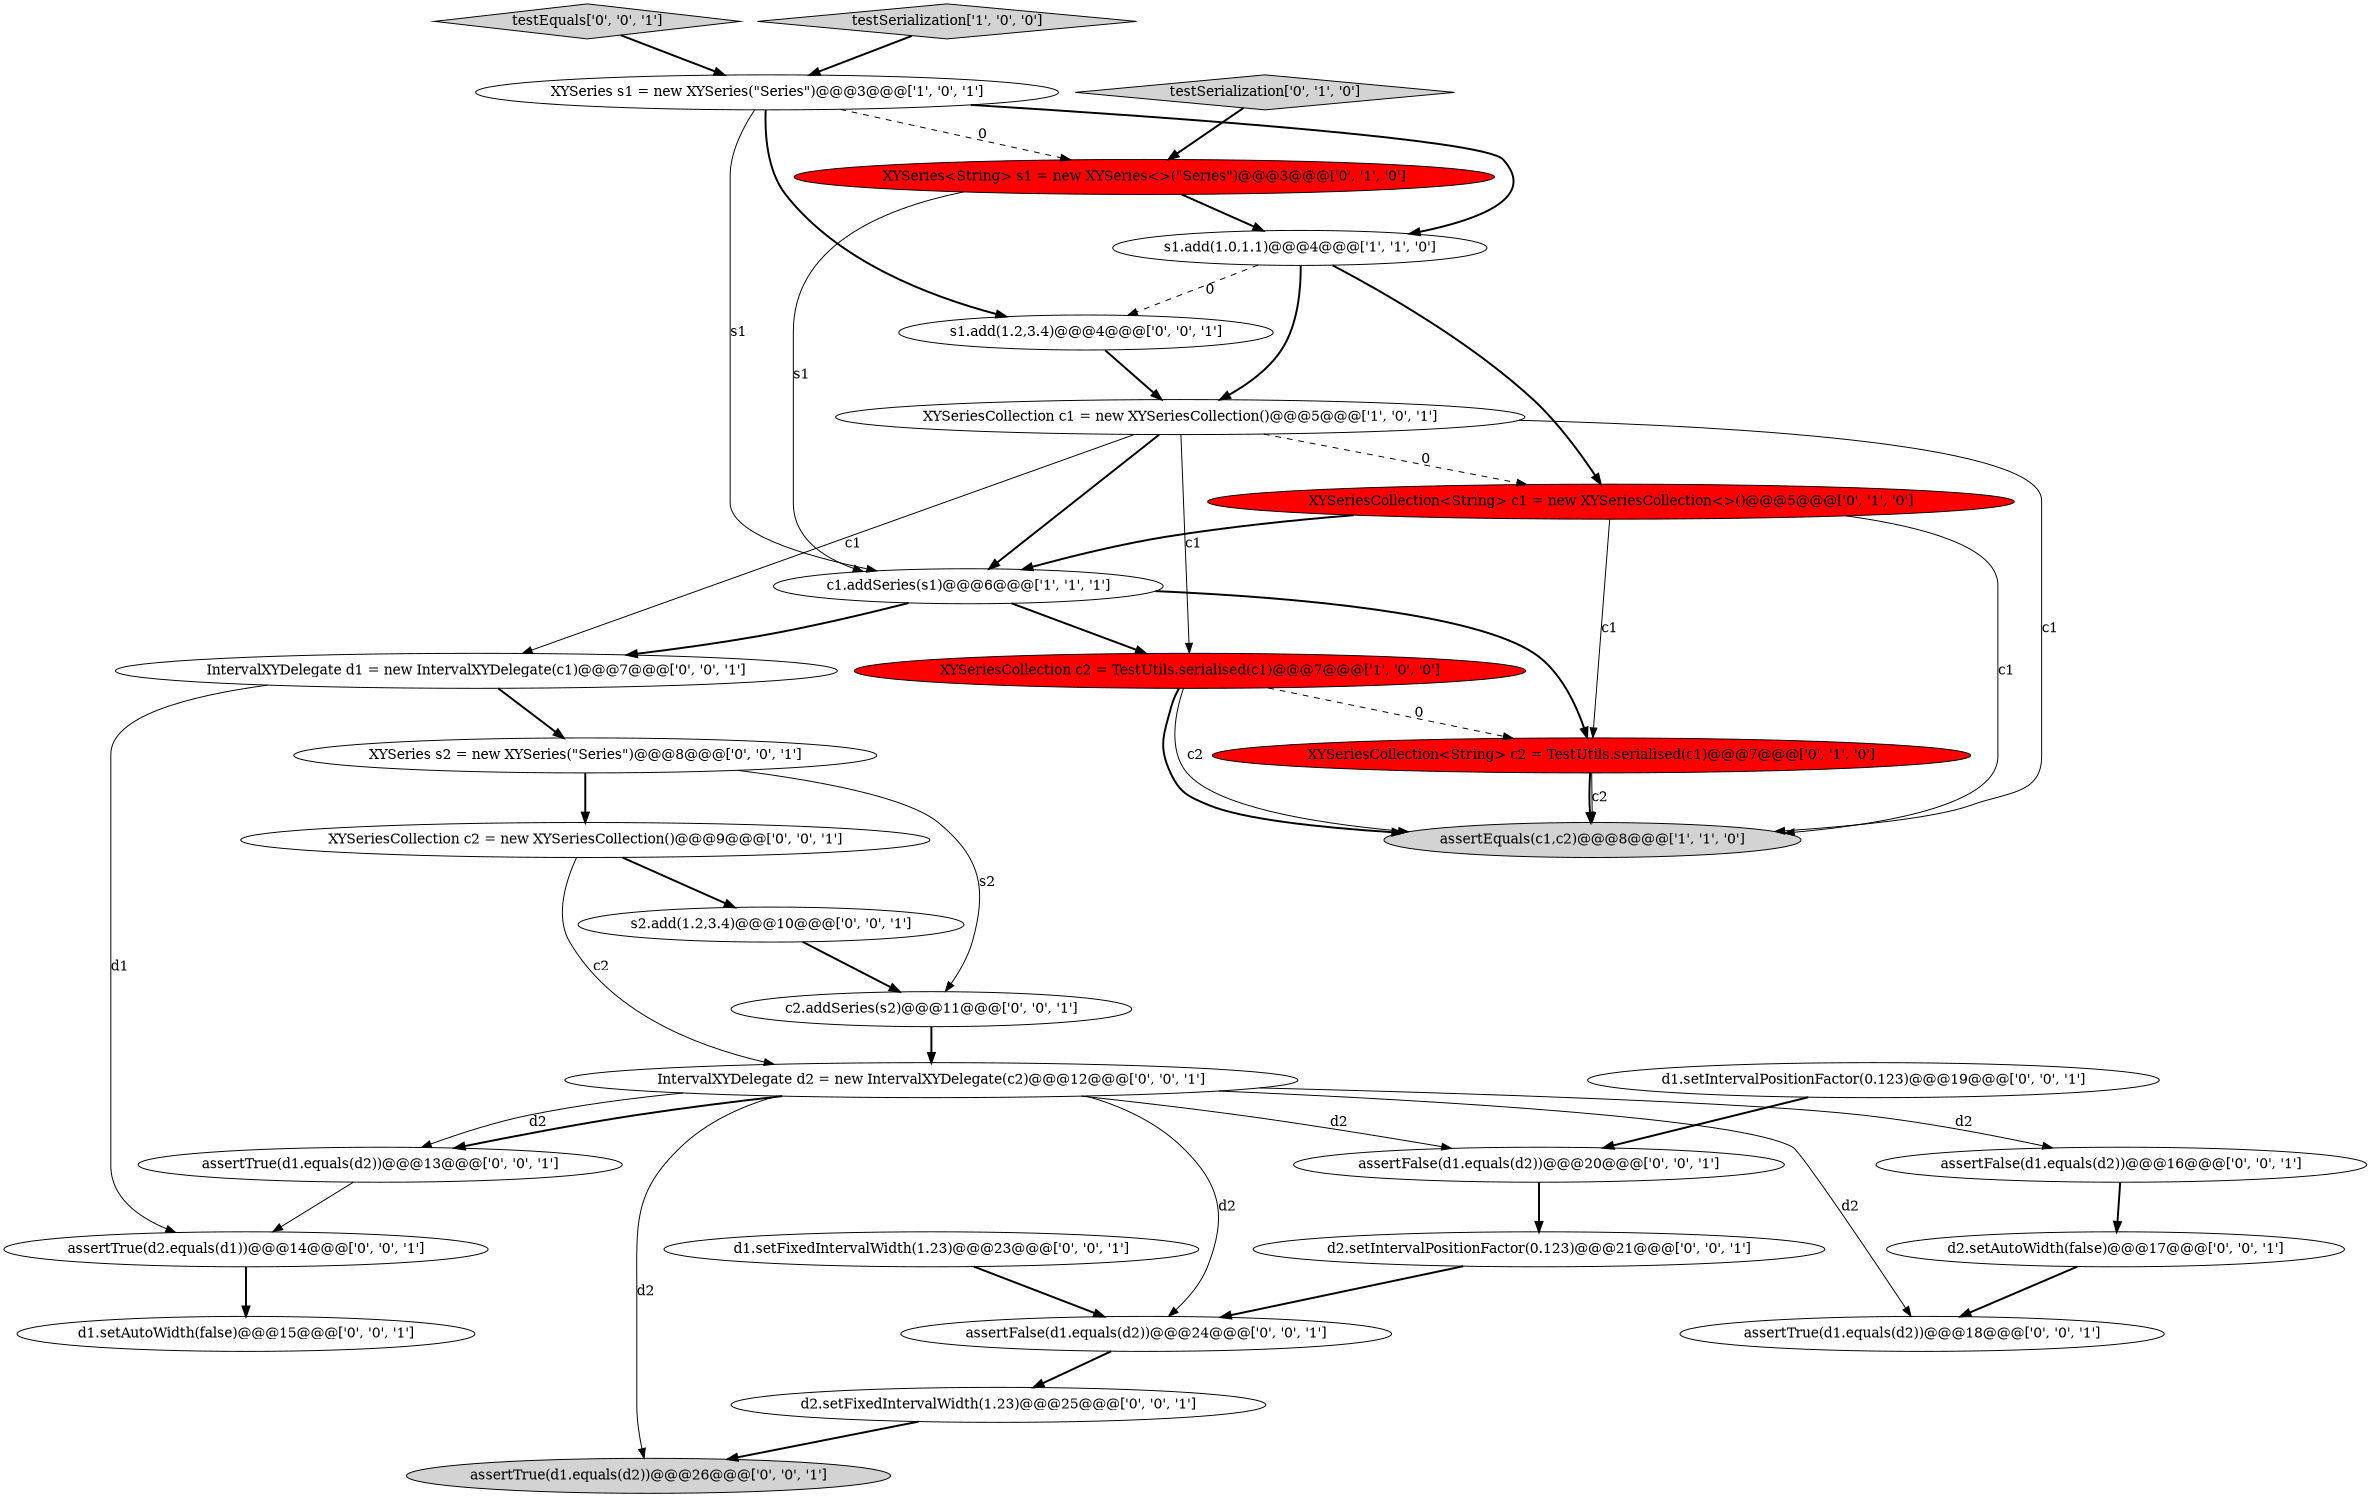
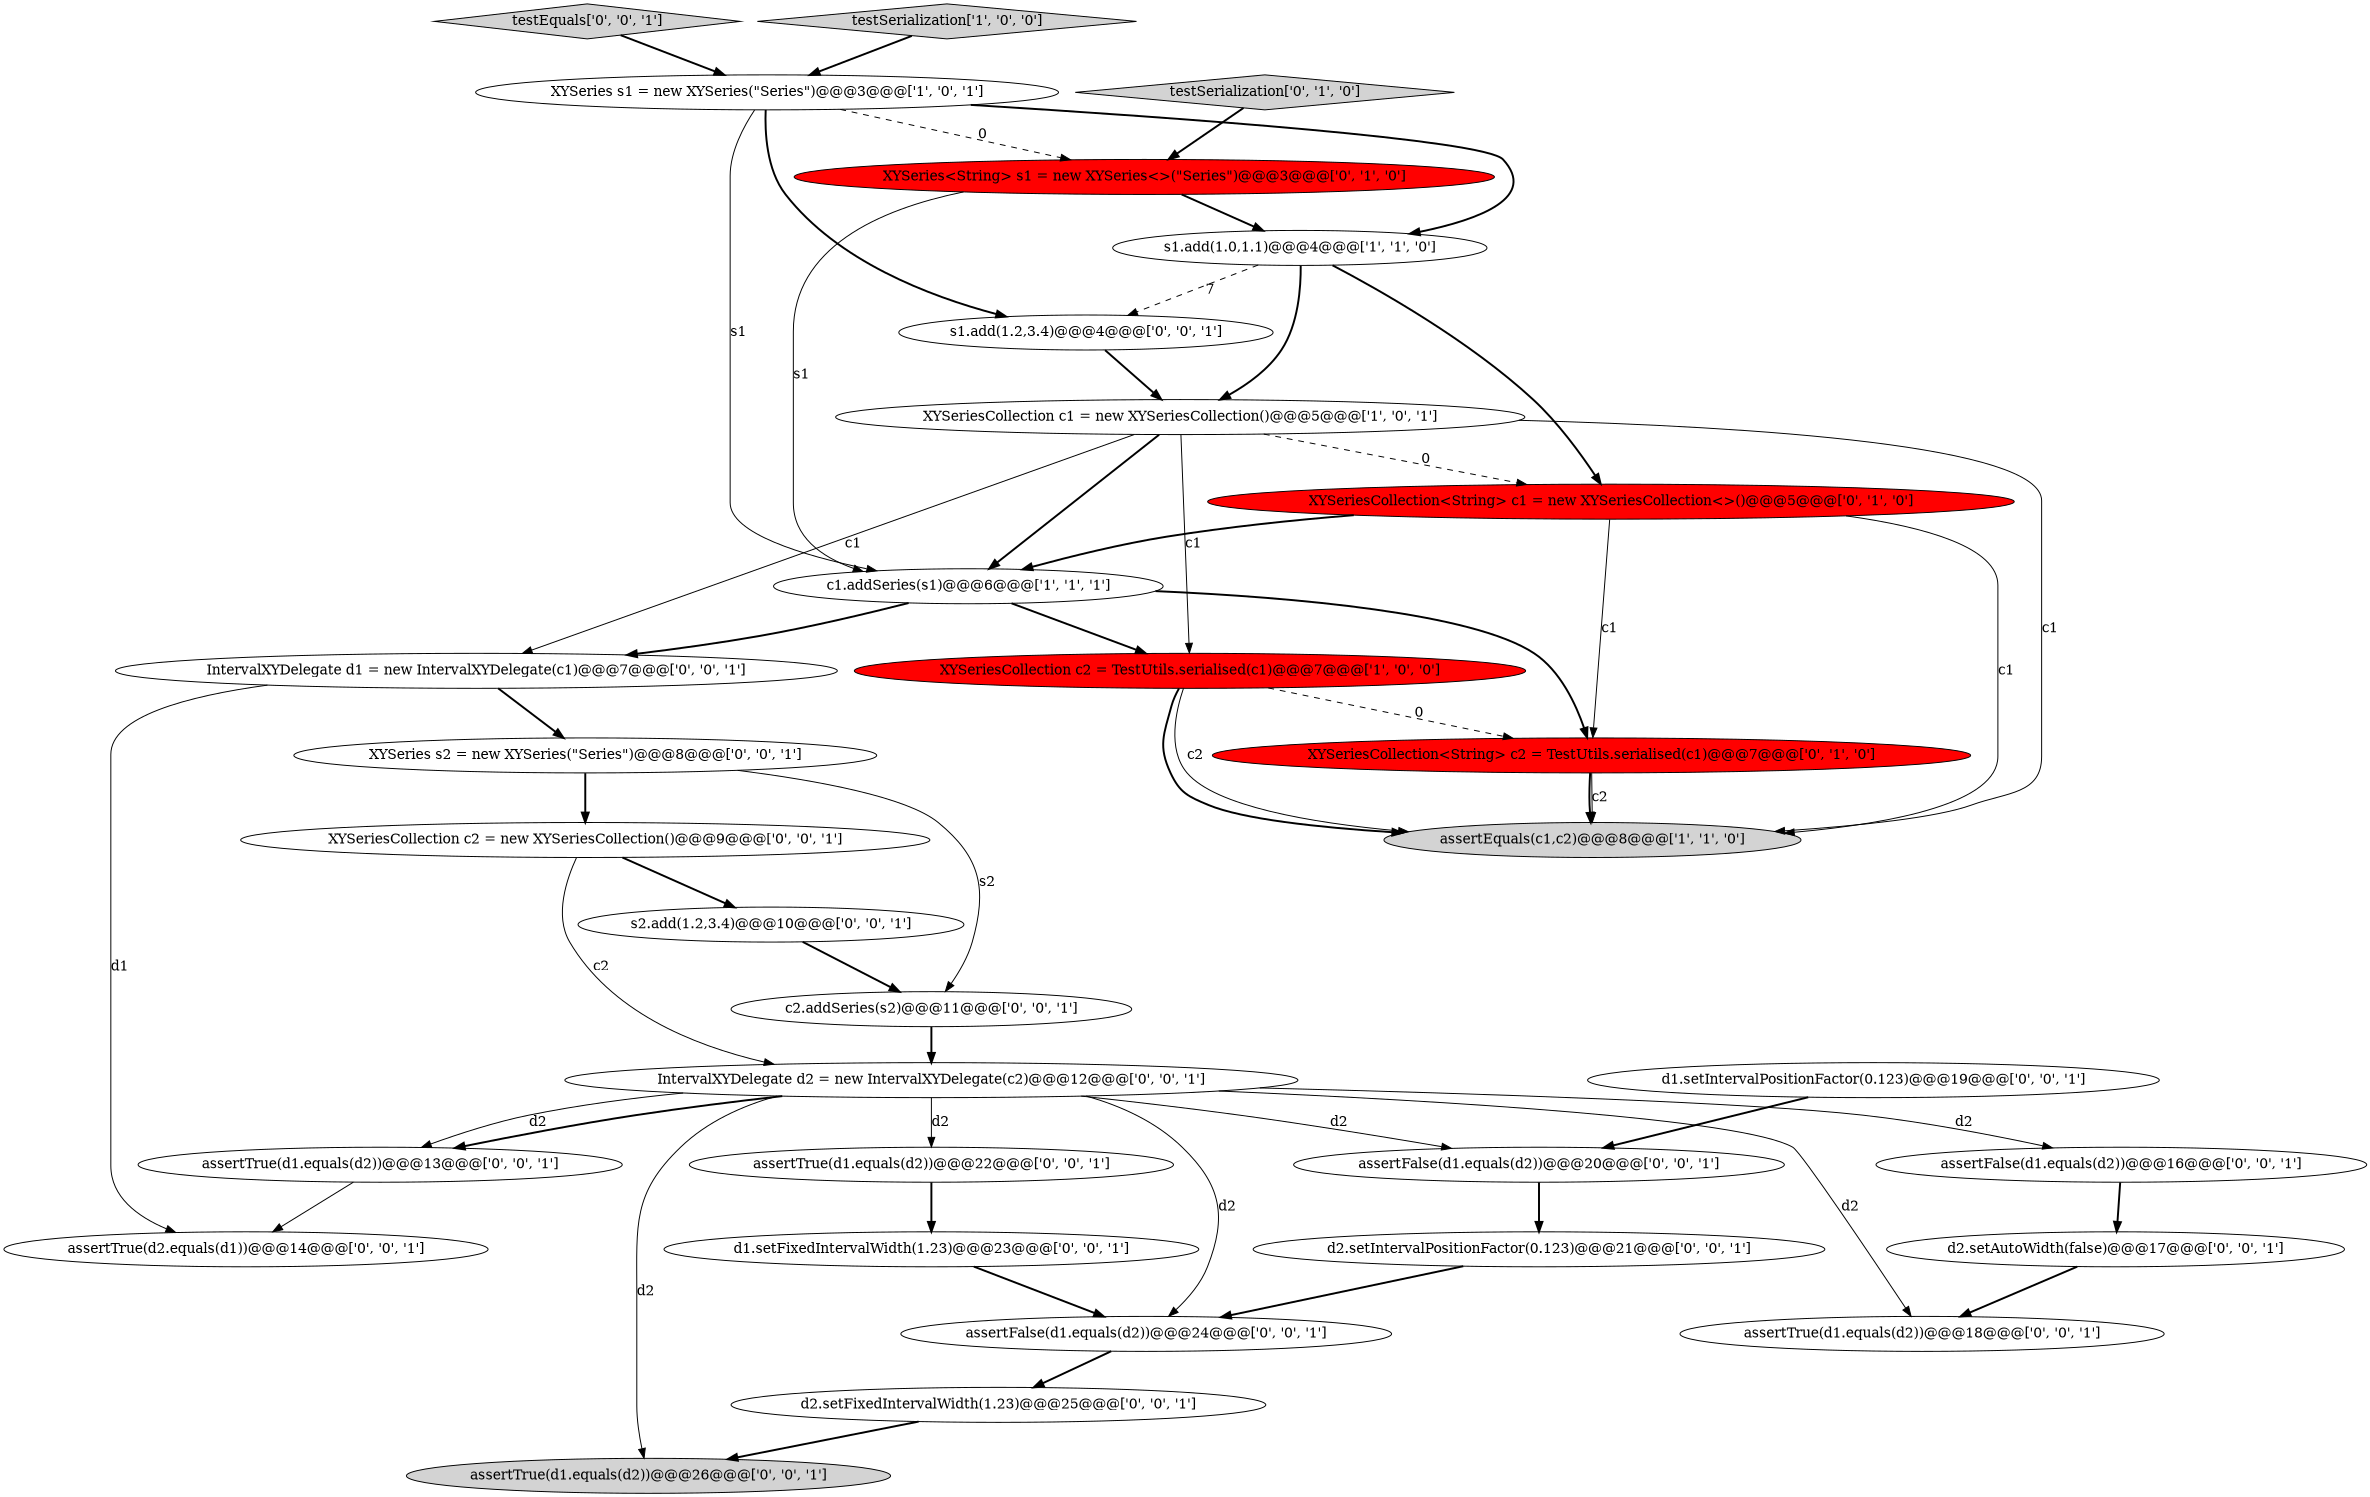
edge "s1.add(1.0,1.1)@@@4@@@['1', '1', '0']" -> "s1.add(1.2,3.4)@@@4@@@['0', '0', '1']": label "0" -> "7"
node "assertTrue(d1.equals(d2))@@@22@@@['0', '0', '1']": added
node "d1.setAutoWidth(false)@@@15@@@['0', '0', '1']": removed
